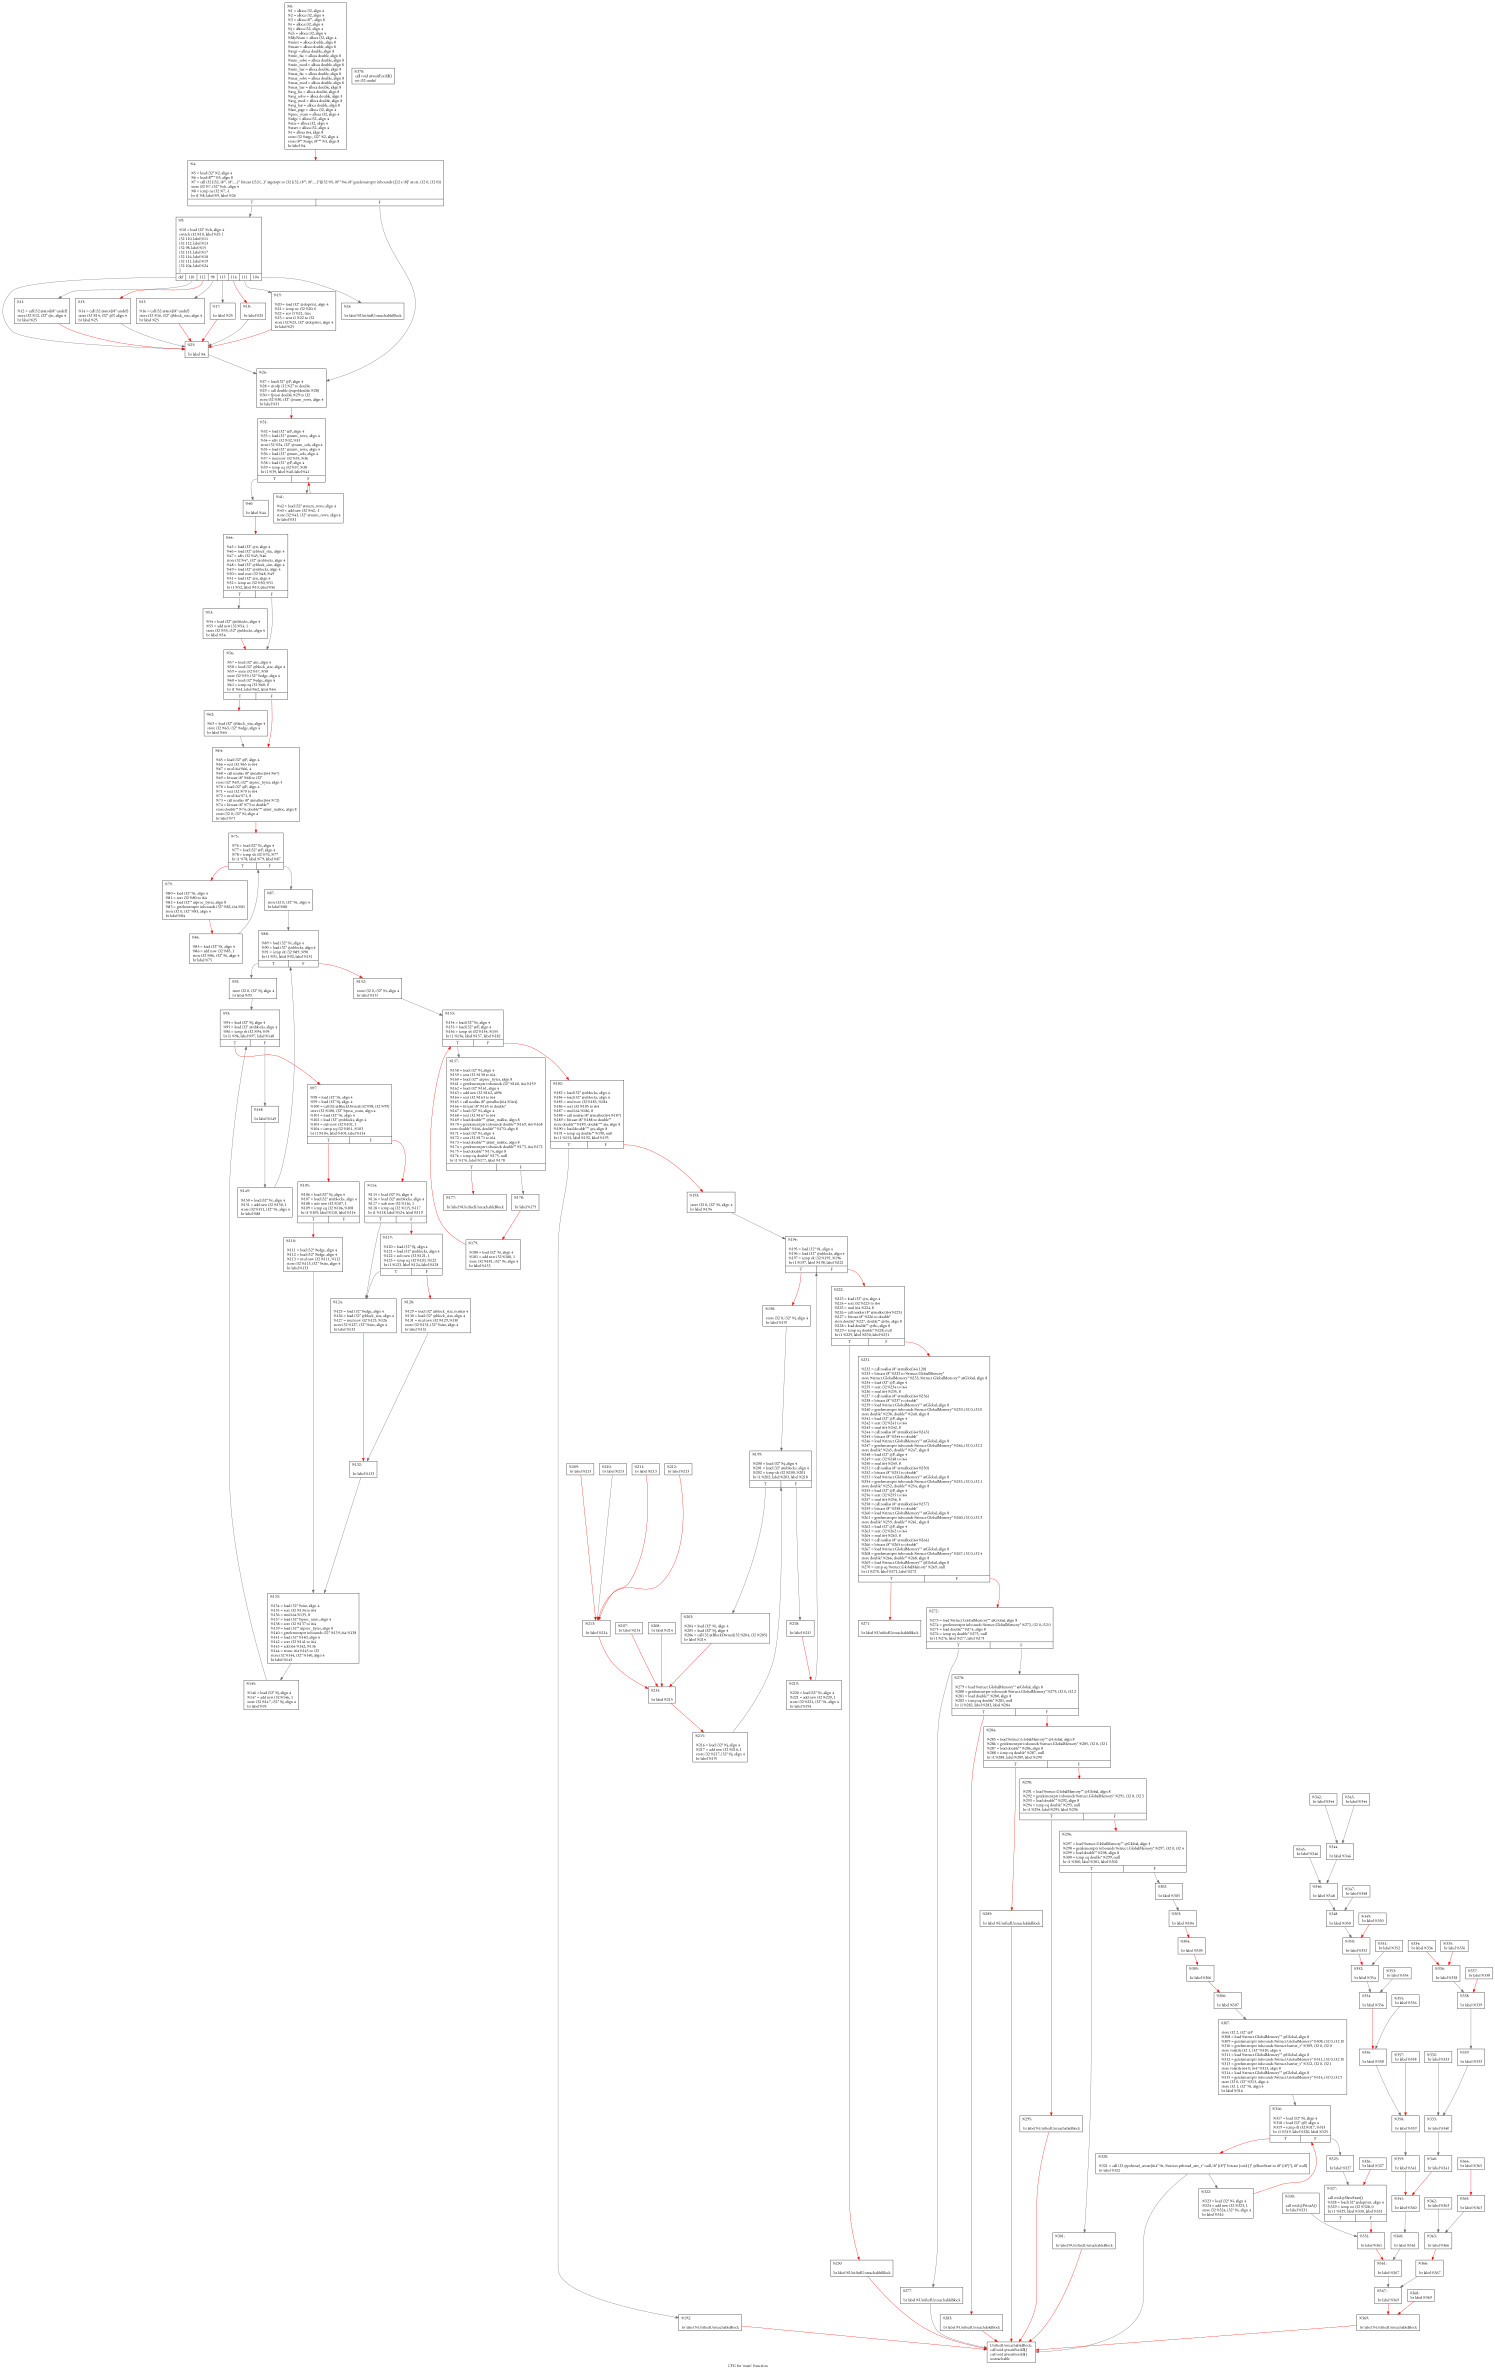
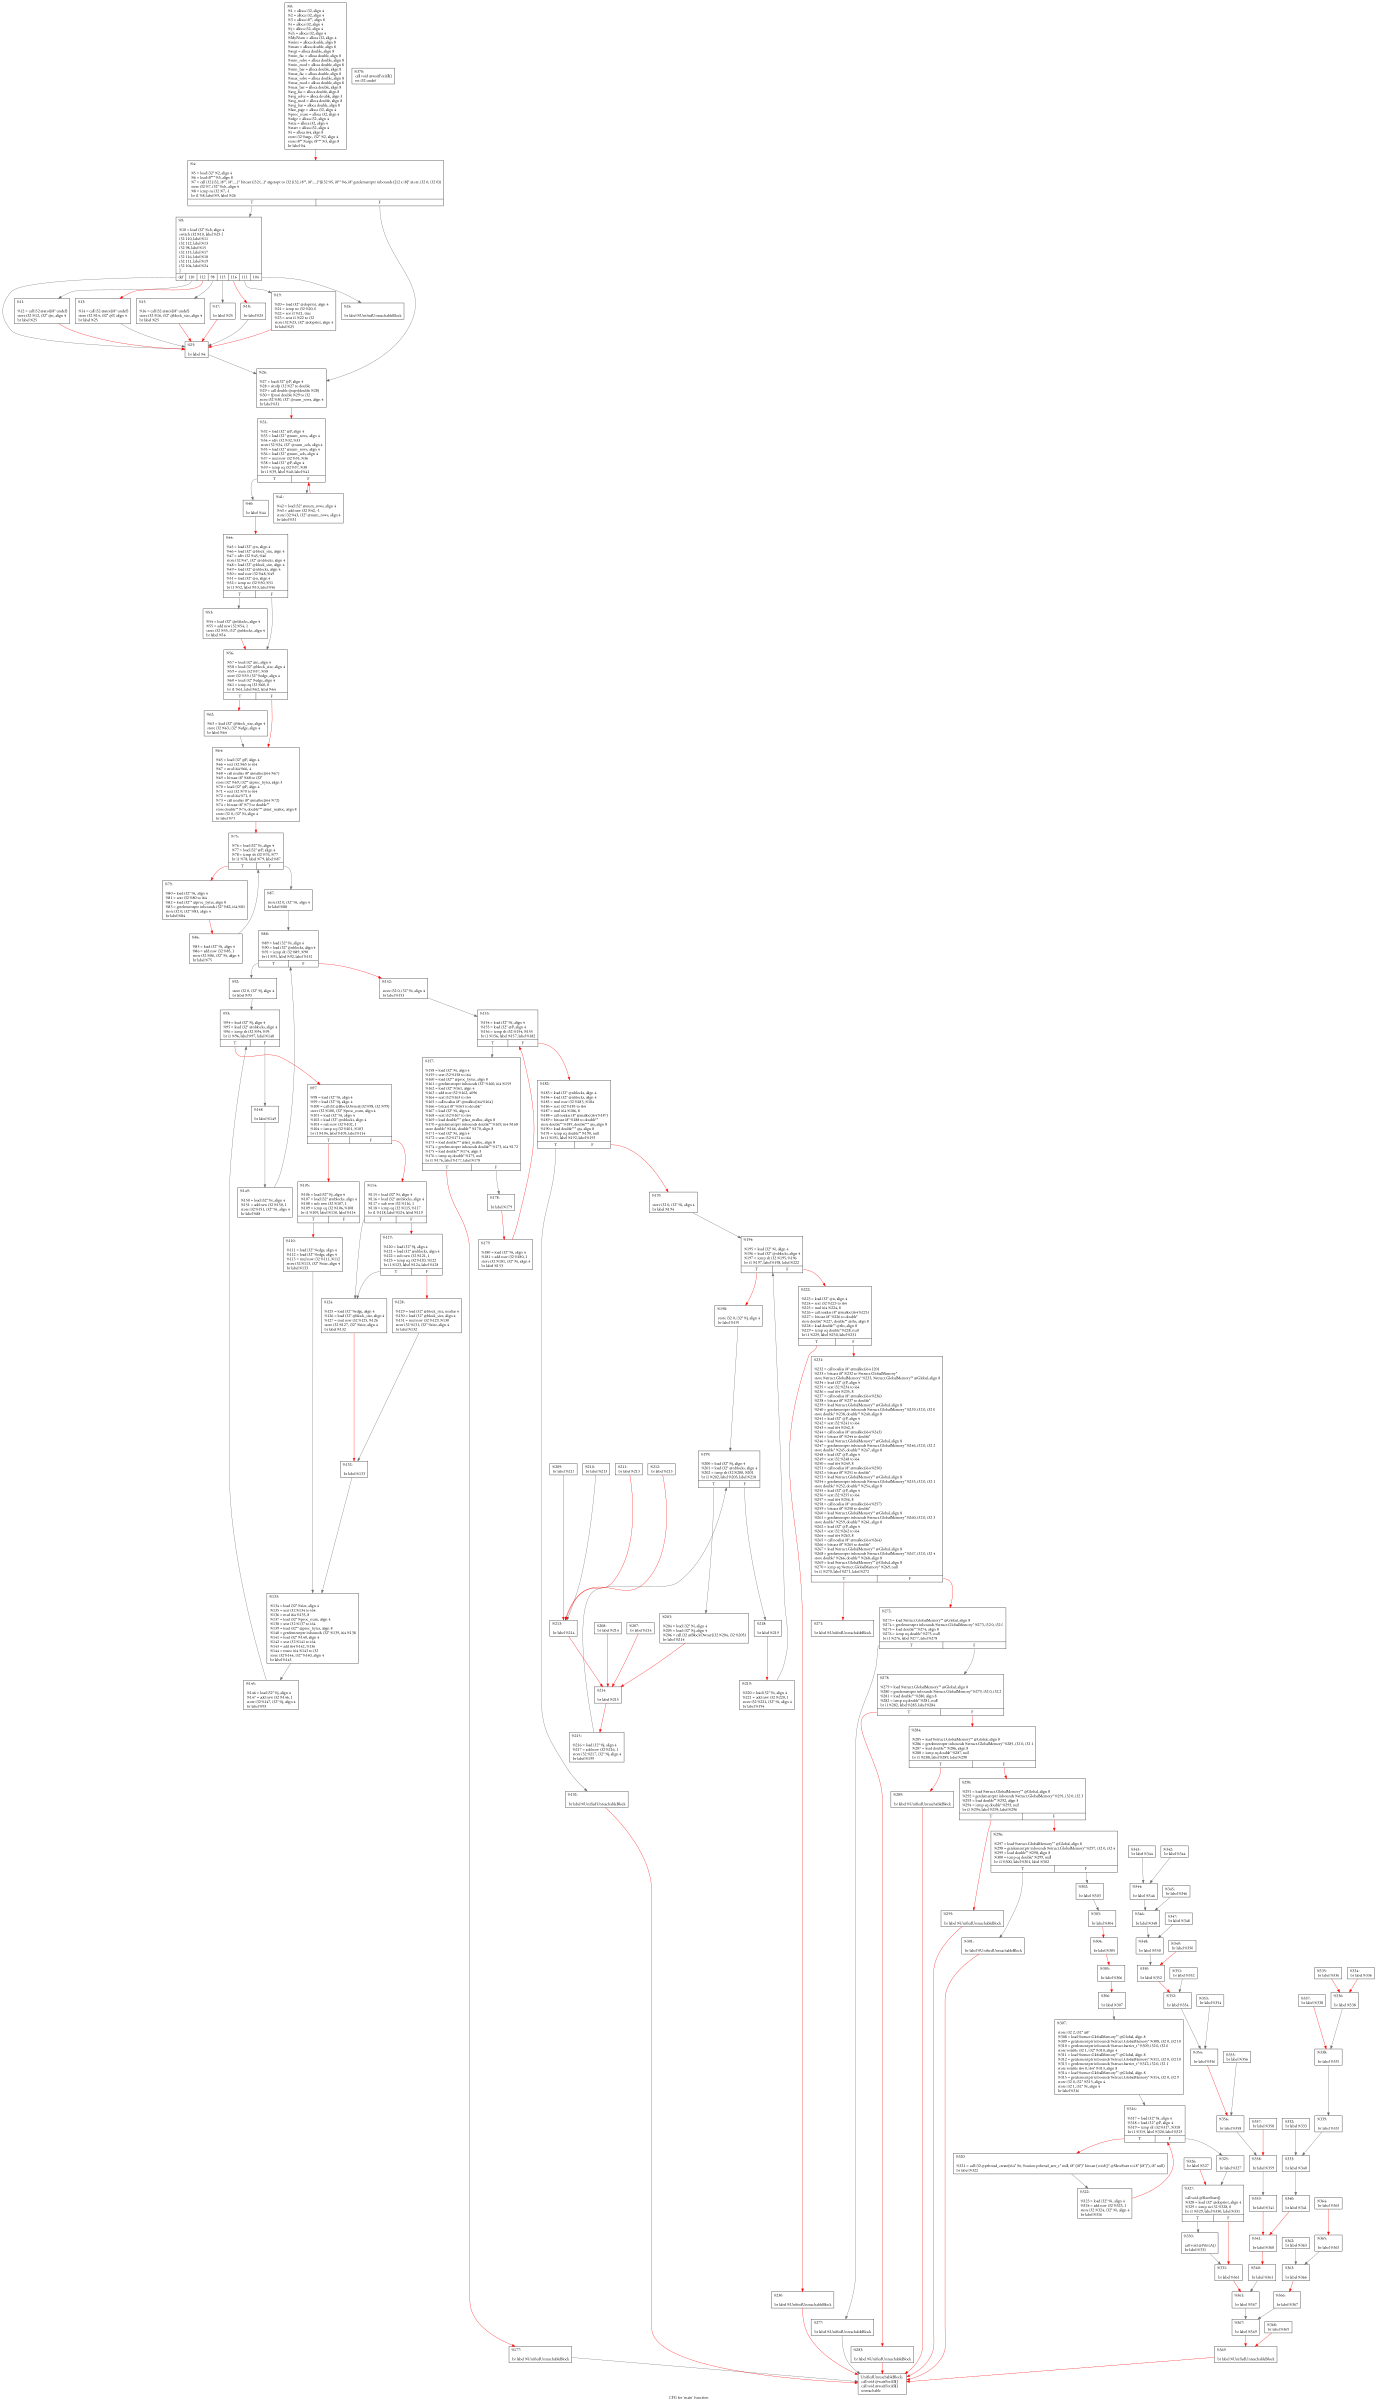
edge "%341:" -> "%360:": color gray40 -> red
edge "%327:" -> "%330:": added
edge "%320:" -> "UnifiedUnreachableBlock:": now "%177:" -> "UnifiedUnreachableBlock:"
